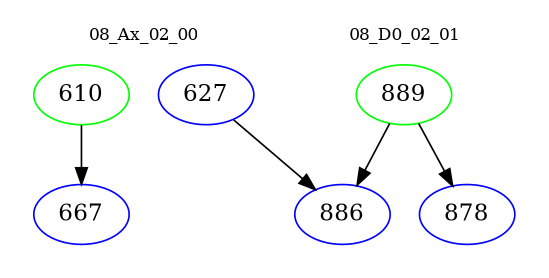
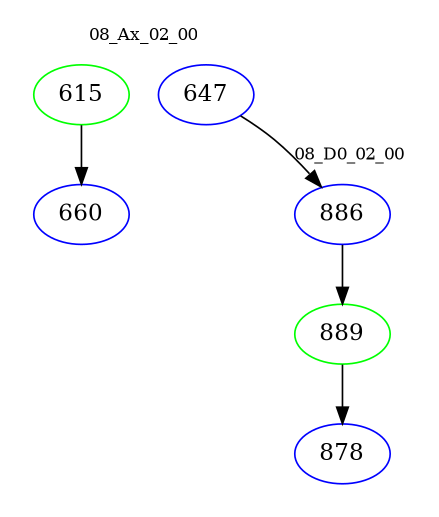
cluster "08_D0_02_01": label "08_D0_02_01" -> "08_D0_02_00"
node "610": label "610" -> "615"
node "627": label "627" -> "647"
edge "889" -> "886": reversed
node "667": label "667" -> "660"
